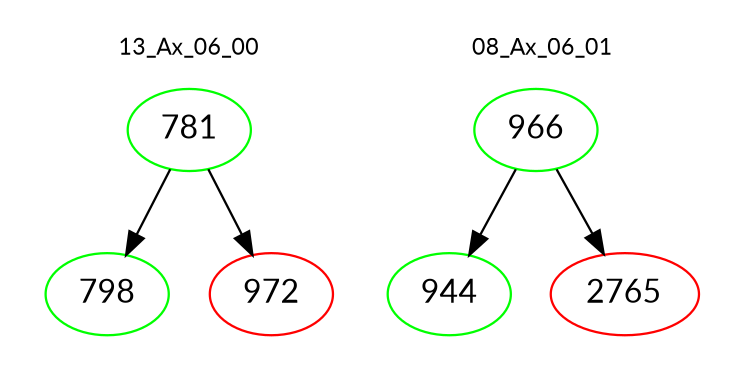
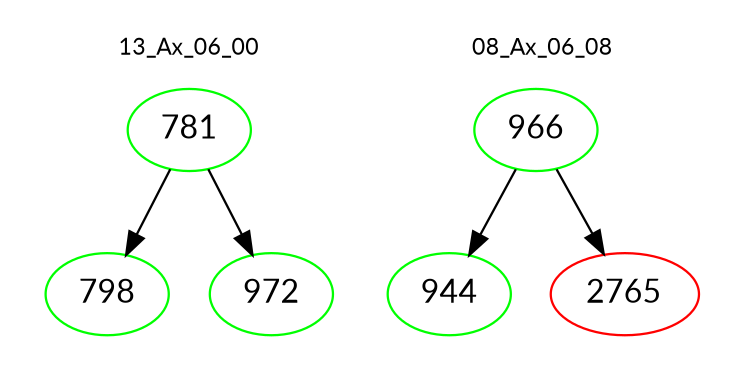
cluster "08_Ax_06_01": label "08_Ax_06_01" -> "08_Ax_06_08"
node "972": color red -> green
